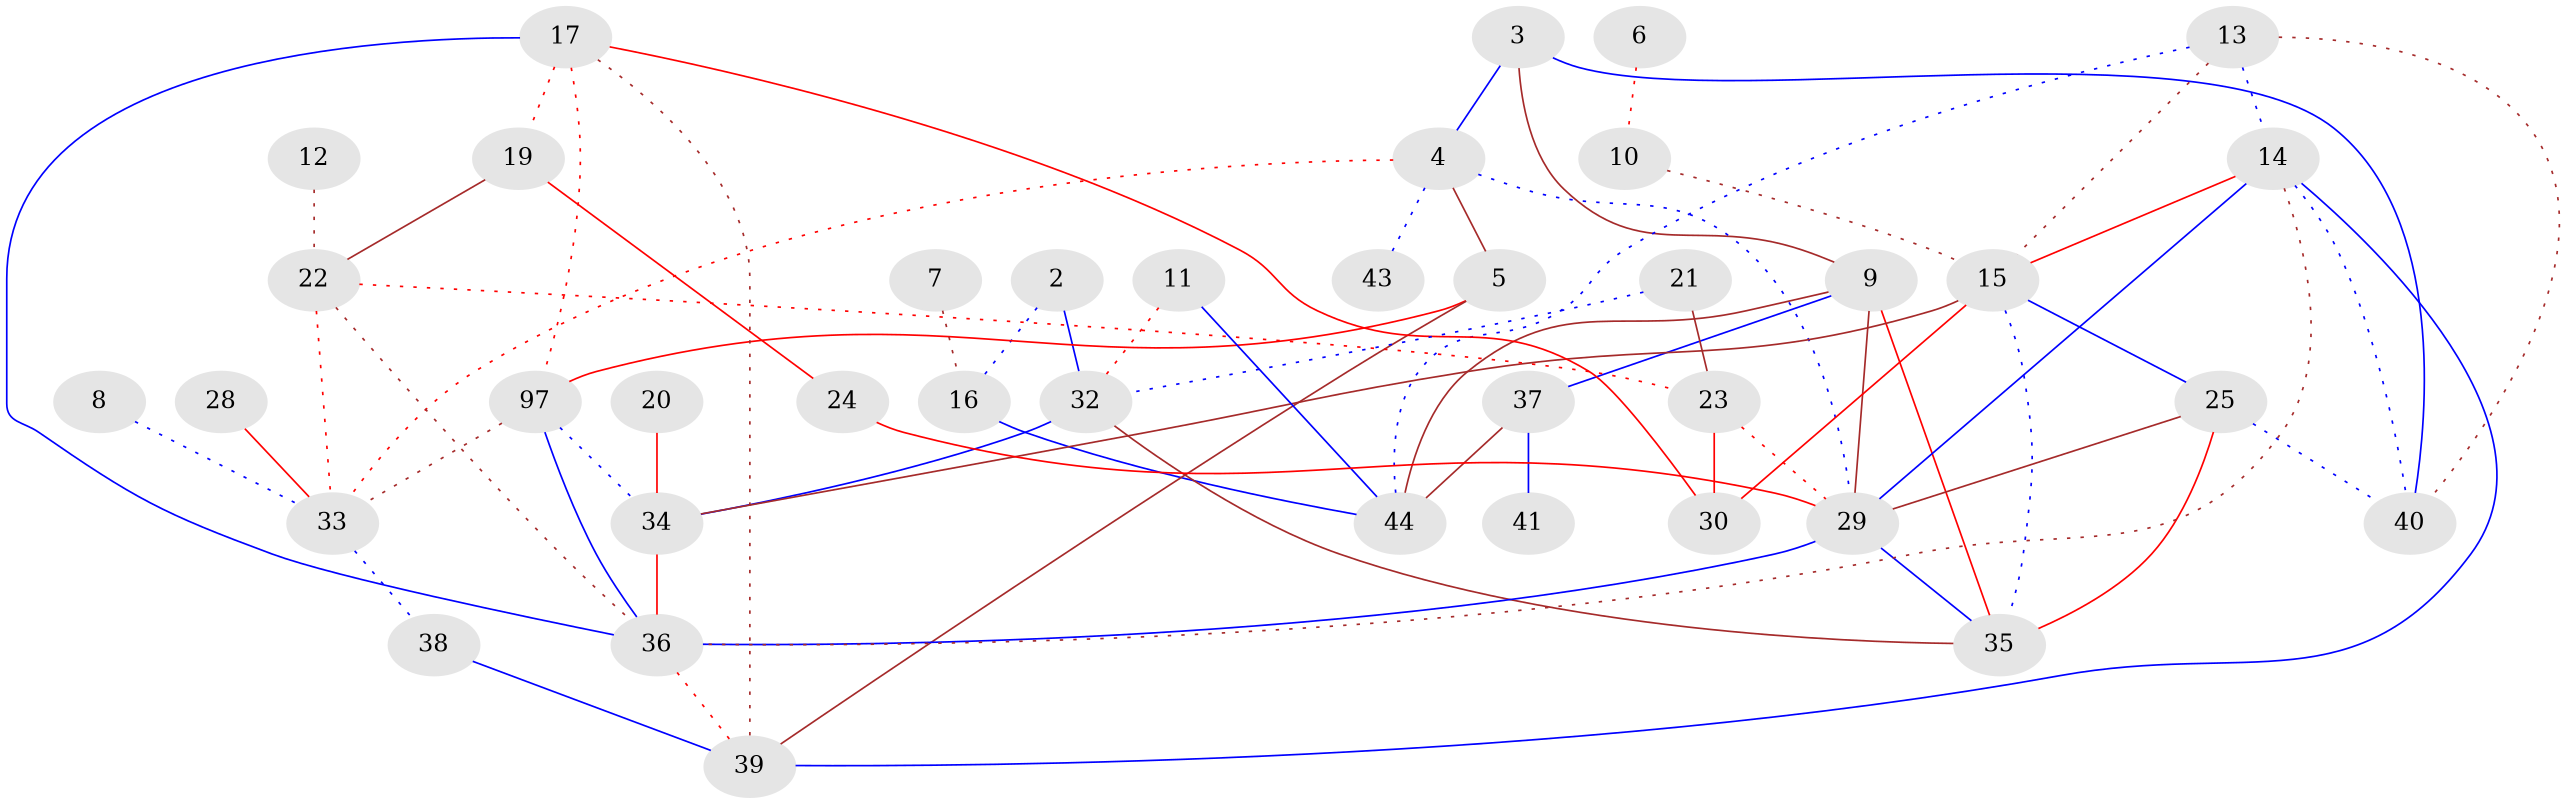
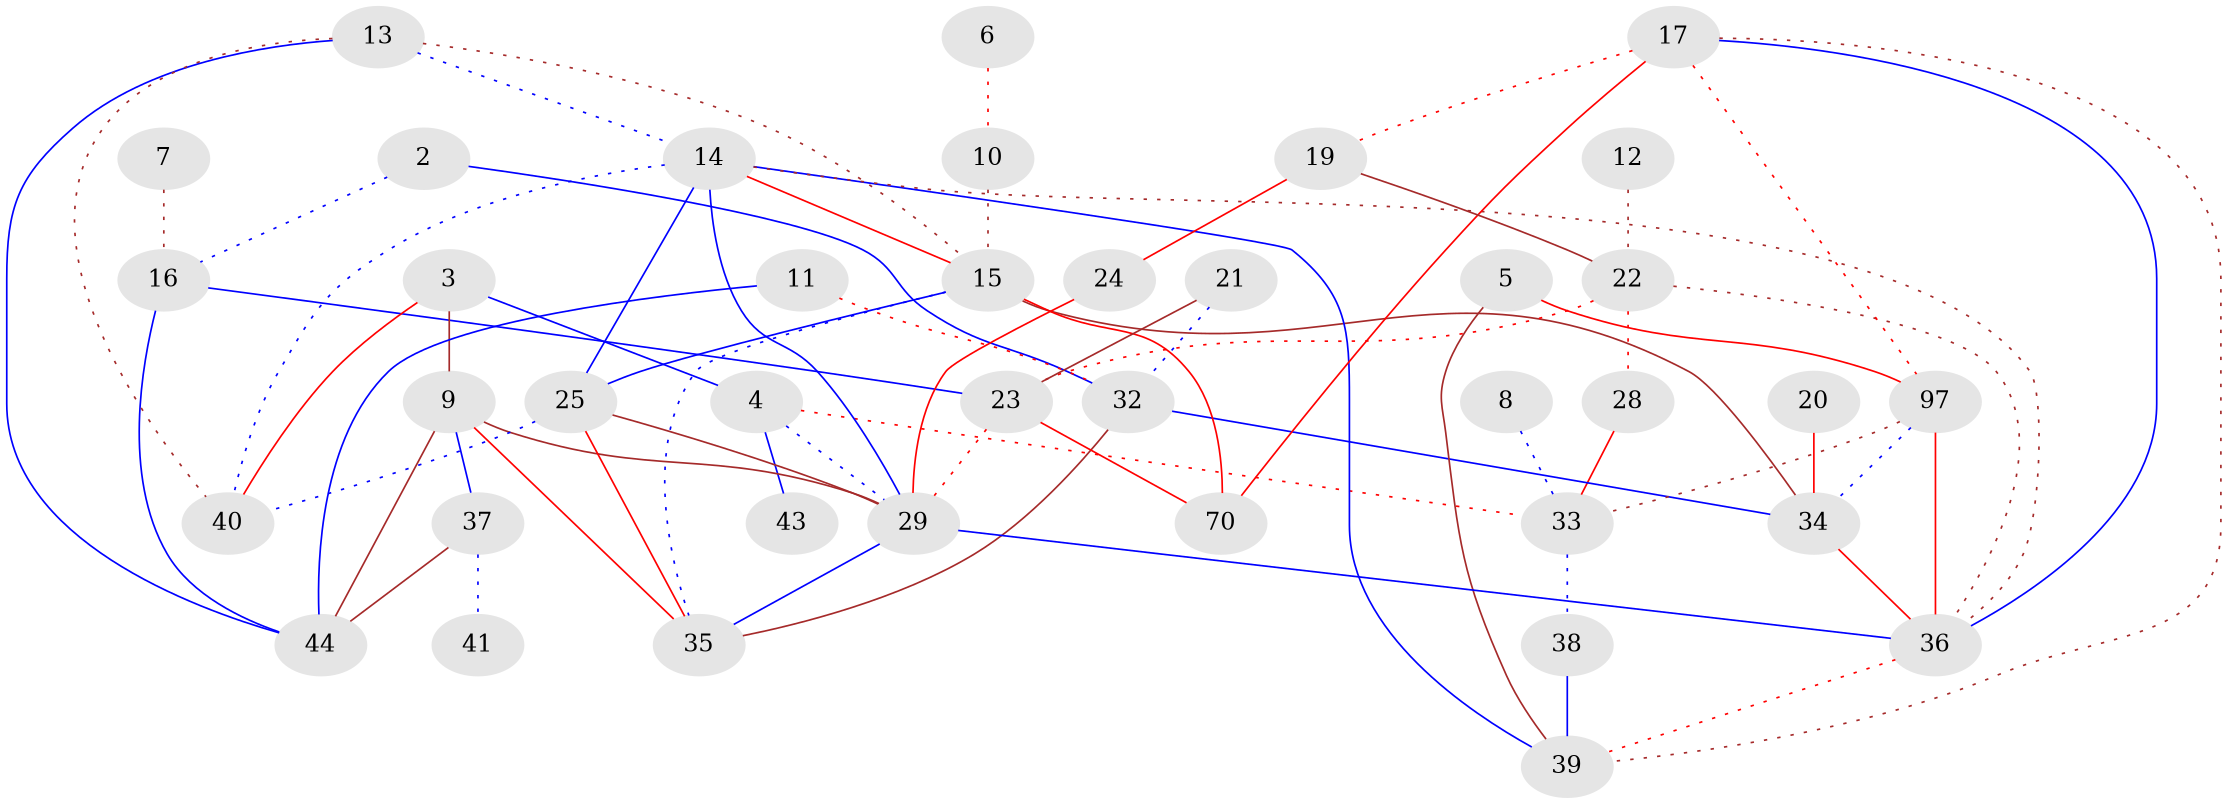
edge "3" -- "40": color blue -> red
edge "13" -- "44": style dotted -> solid
edge "4" -- "43": style dotted -> solid
edge "4" -- "5": removed
edge "14" -- "25": added
edge "16" -- "23": added
edge "22" -- "33": now "22" -- "28"
edge "37" -- "41": style solid -> dotted
node "30": label "30" -> "70"
edge "97" -- "36": color blue -> red
